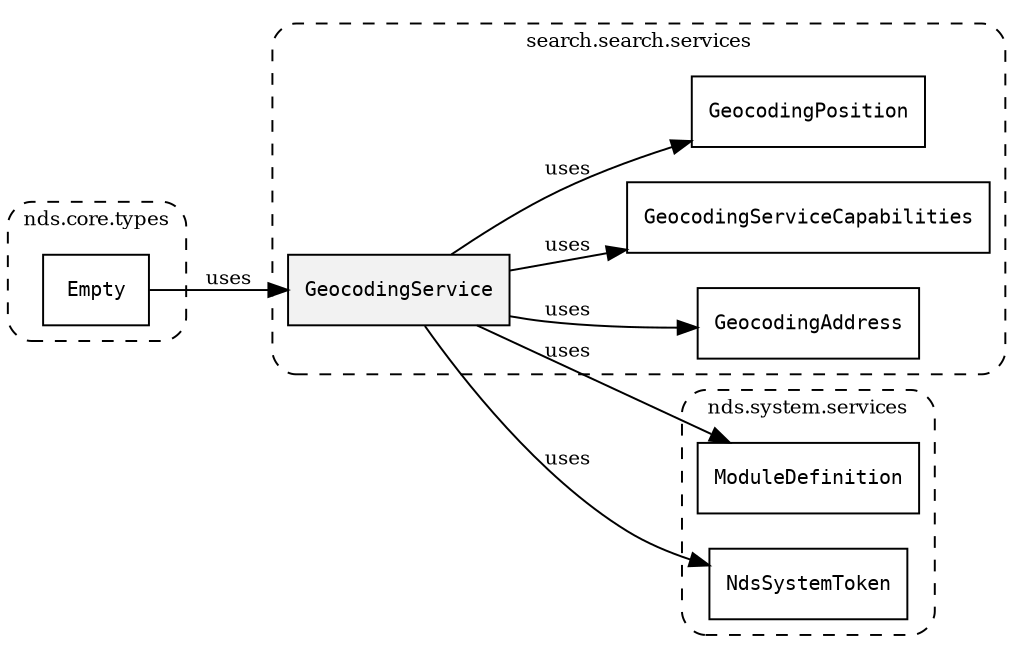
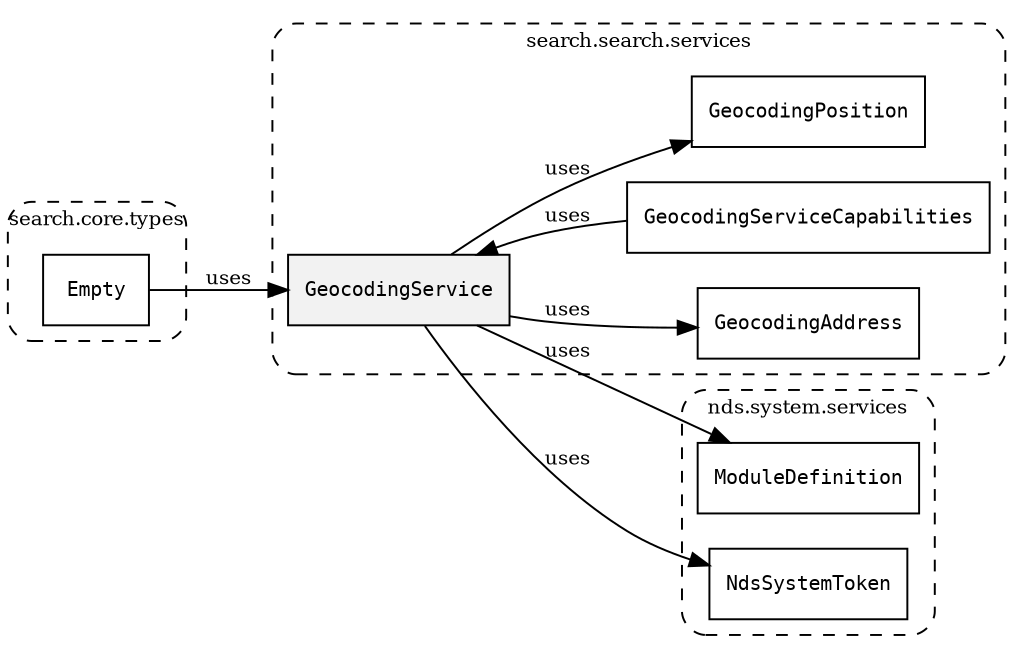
cluster "nds.core.types": label "nds.core.types" -> "search.core.types"
edge "GeocodingService" -> "GeocodingServiceCapabilities": reversed
